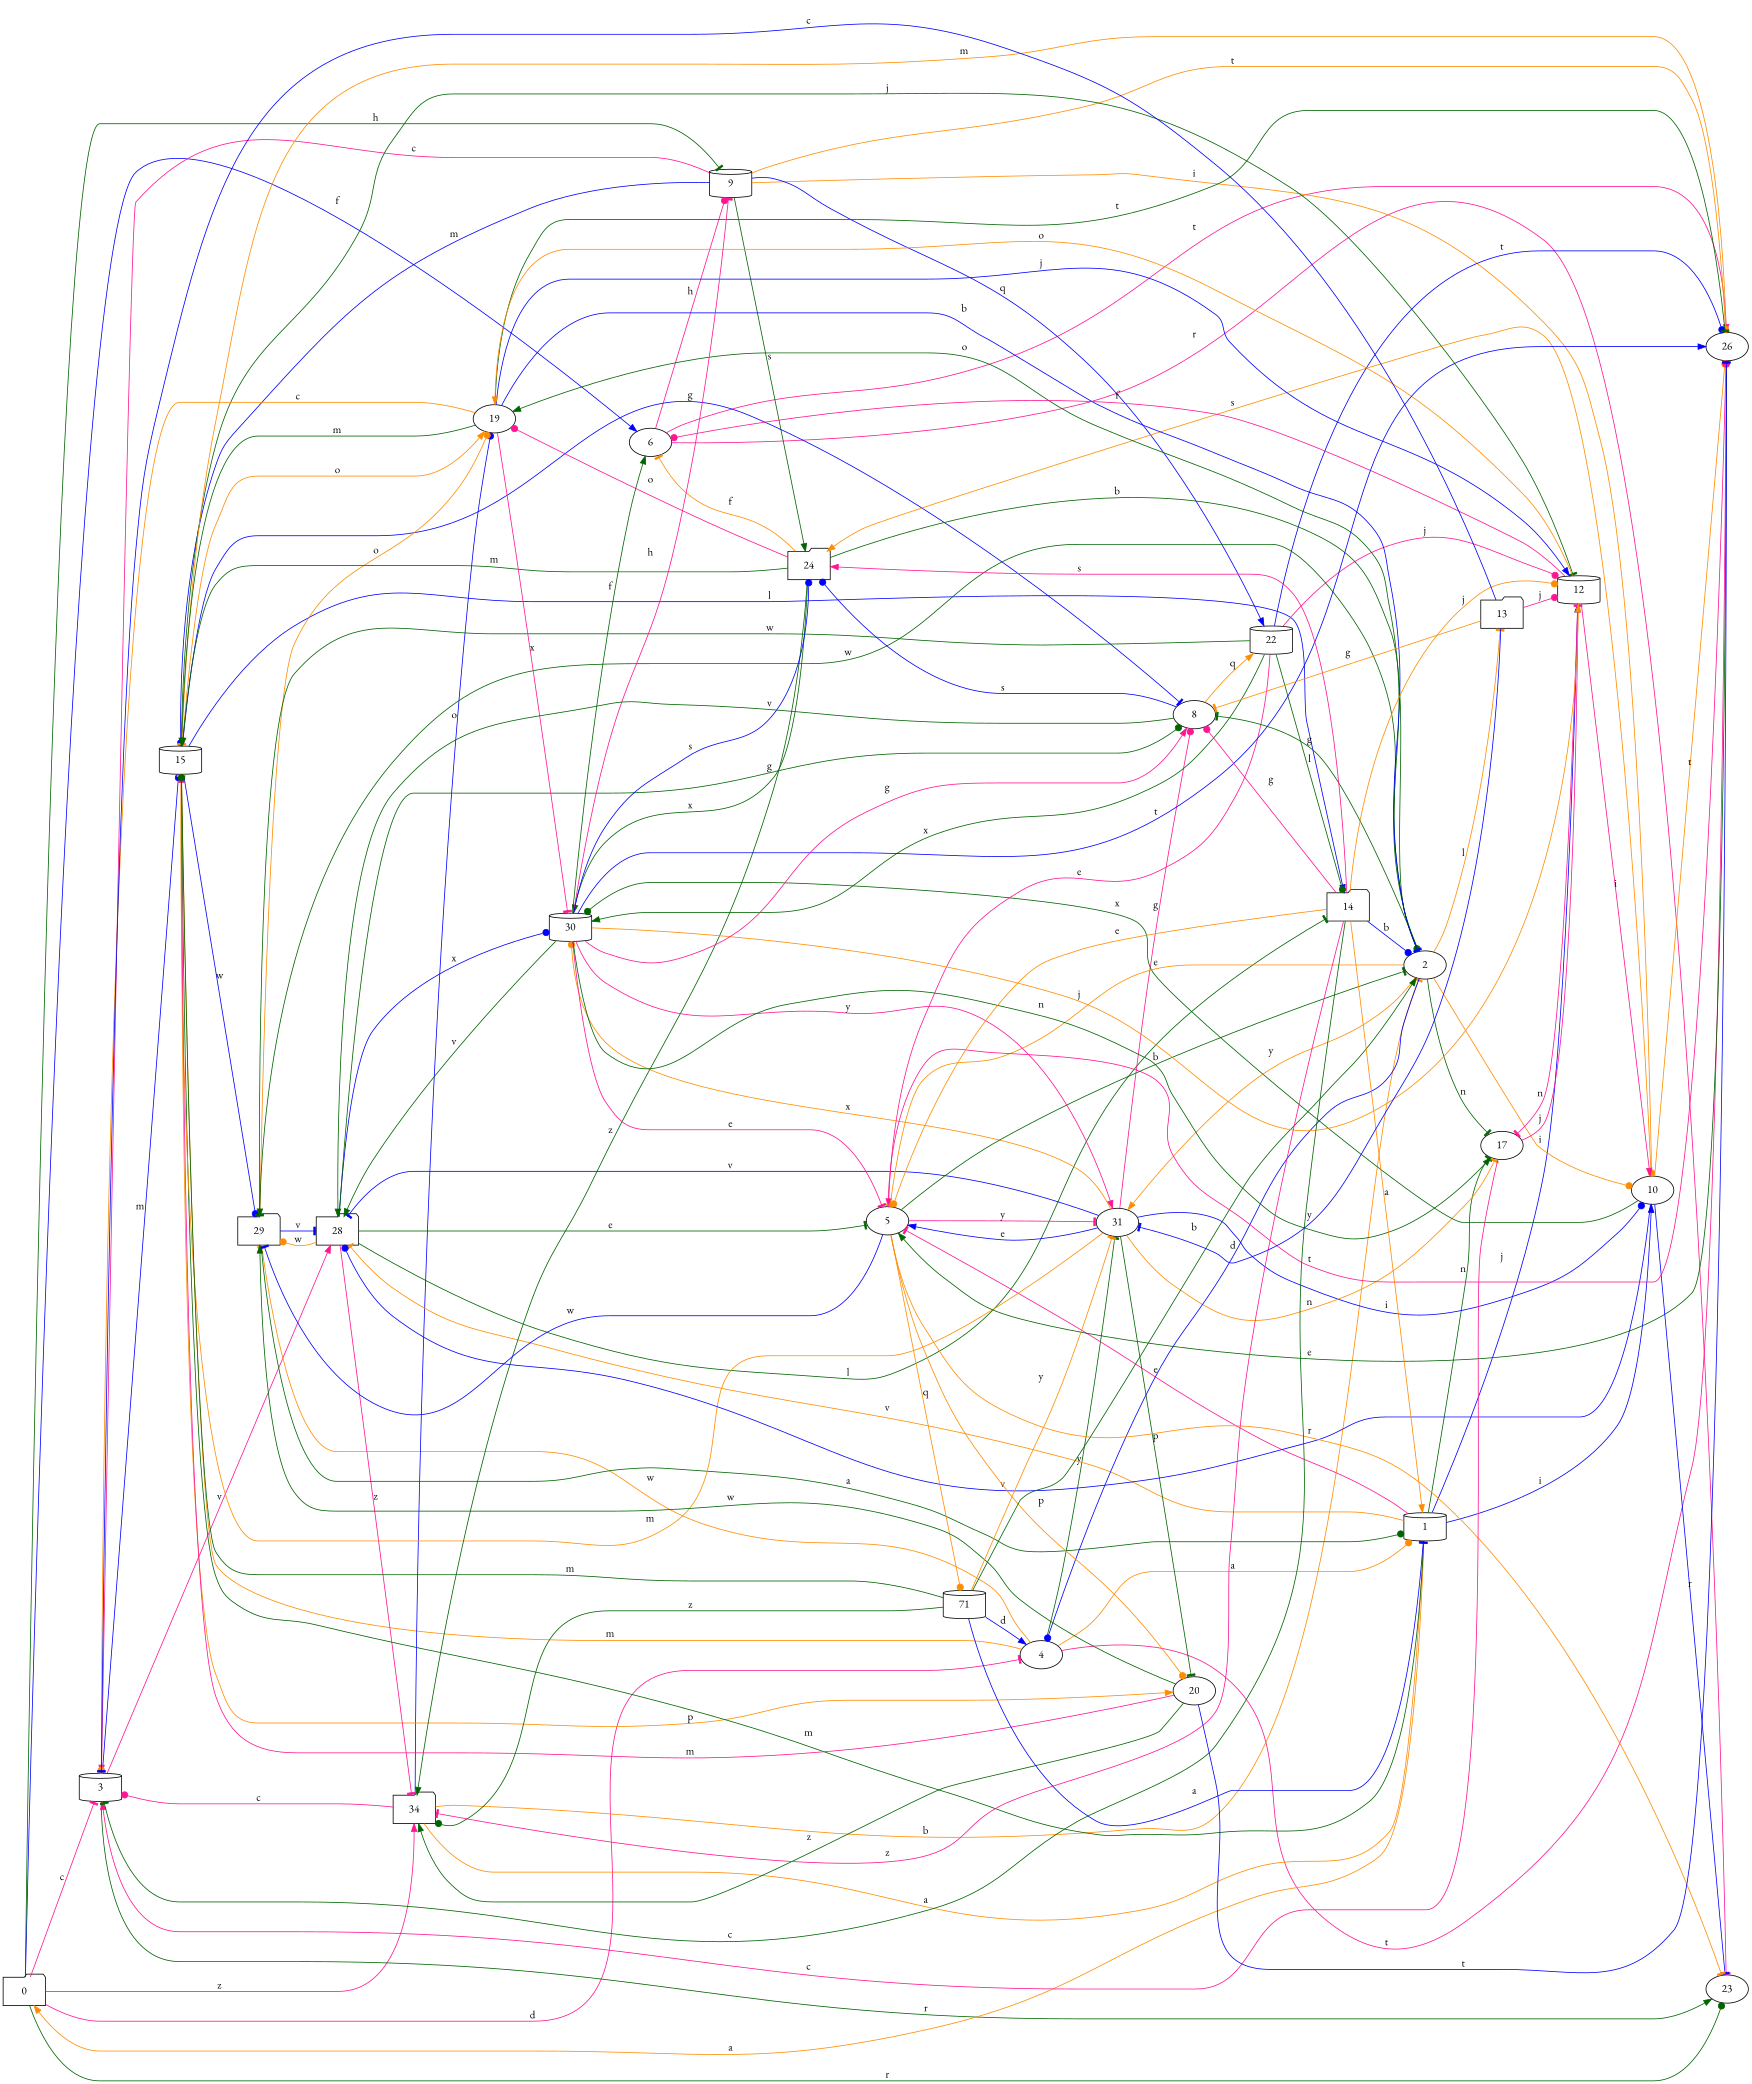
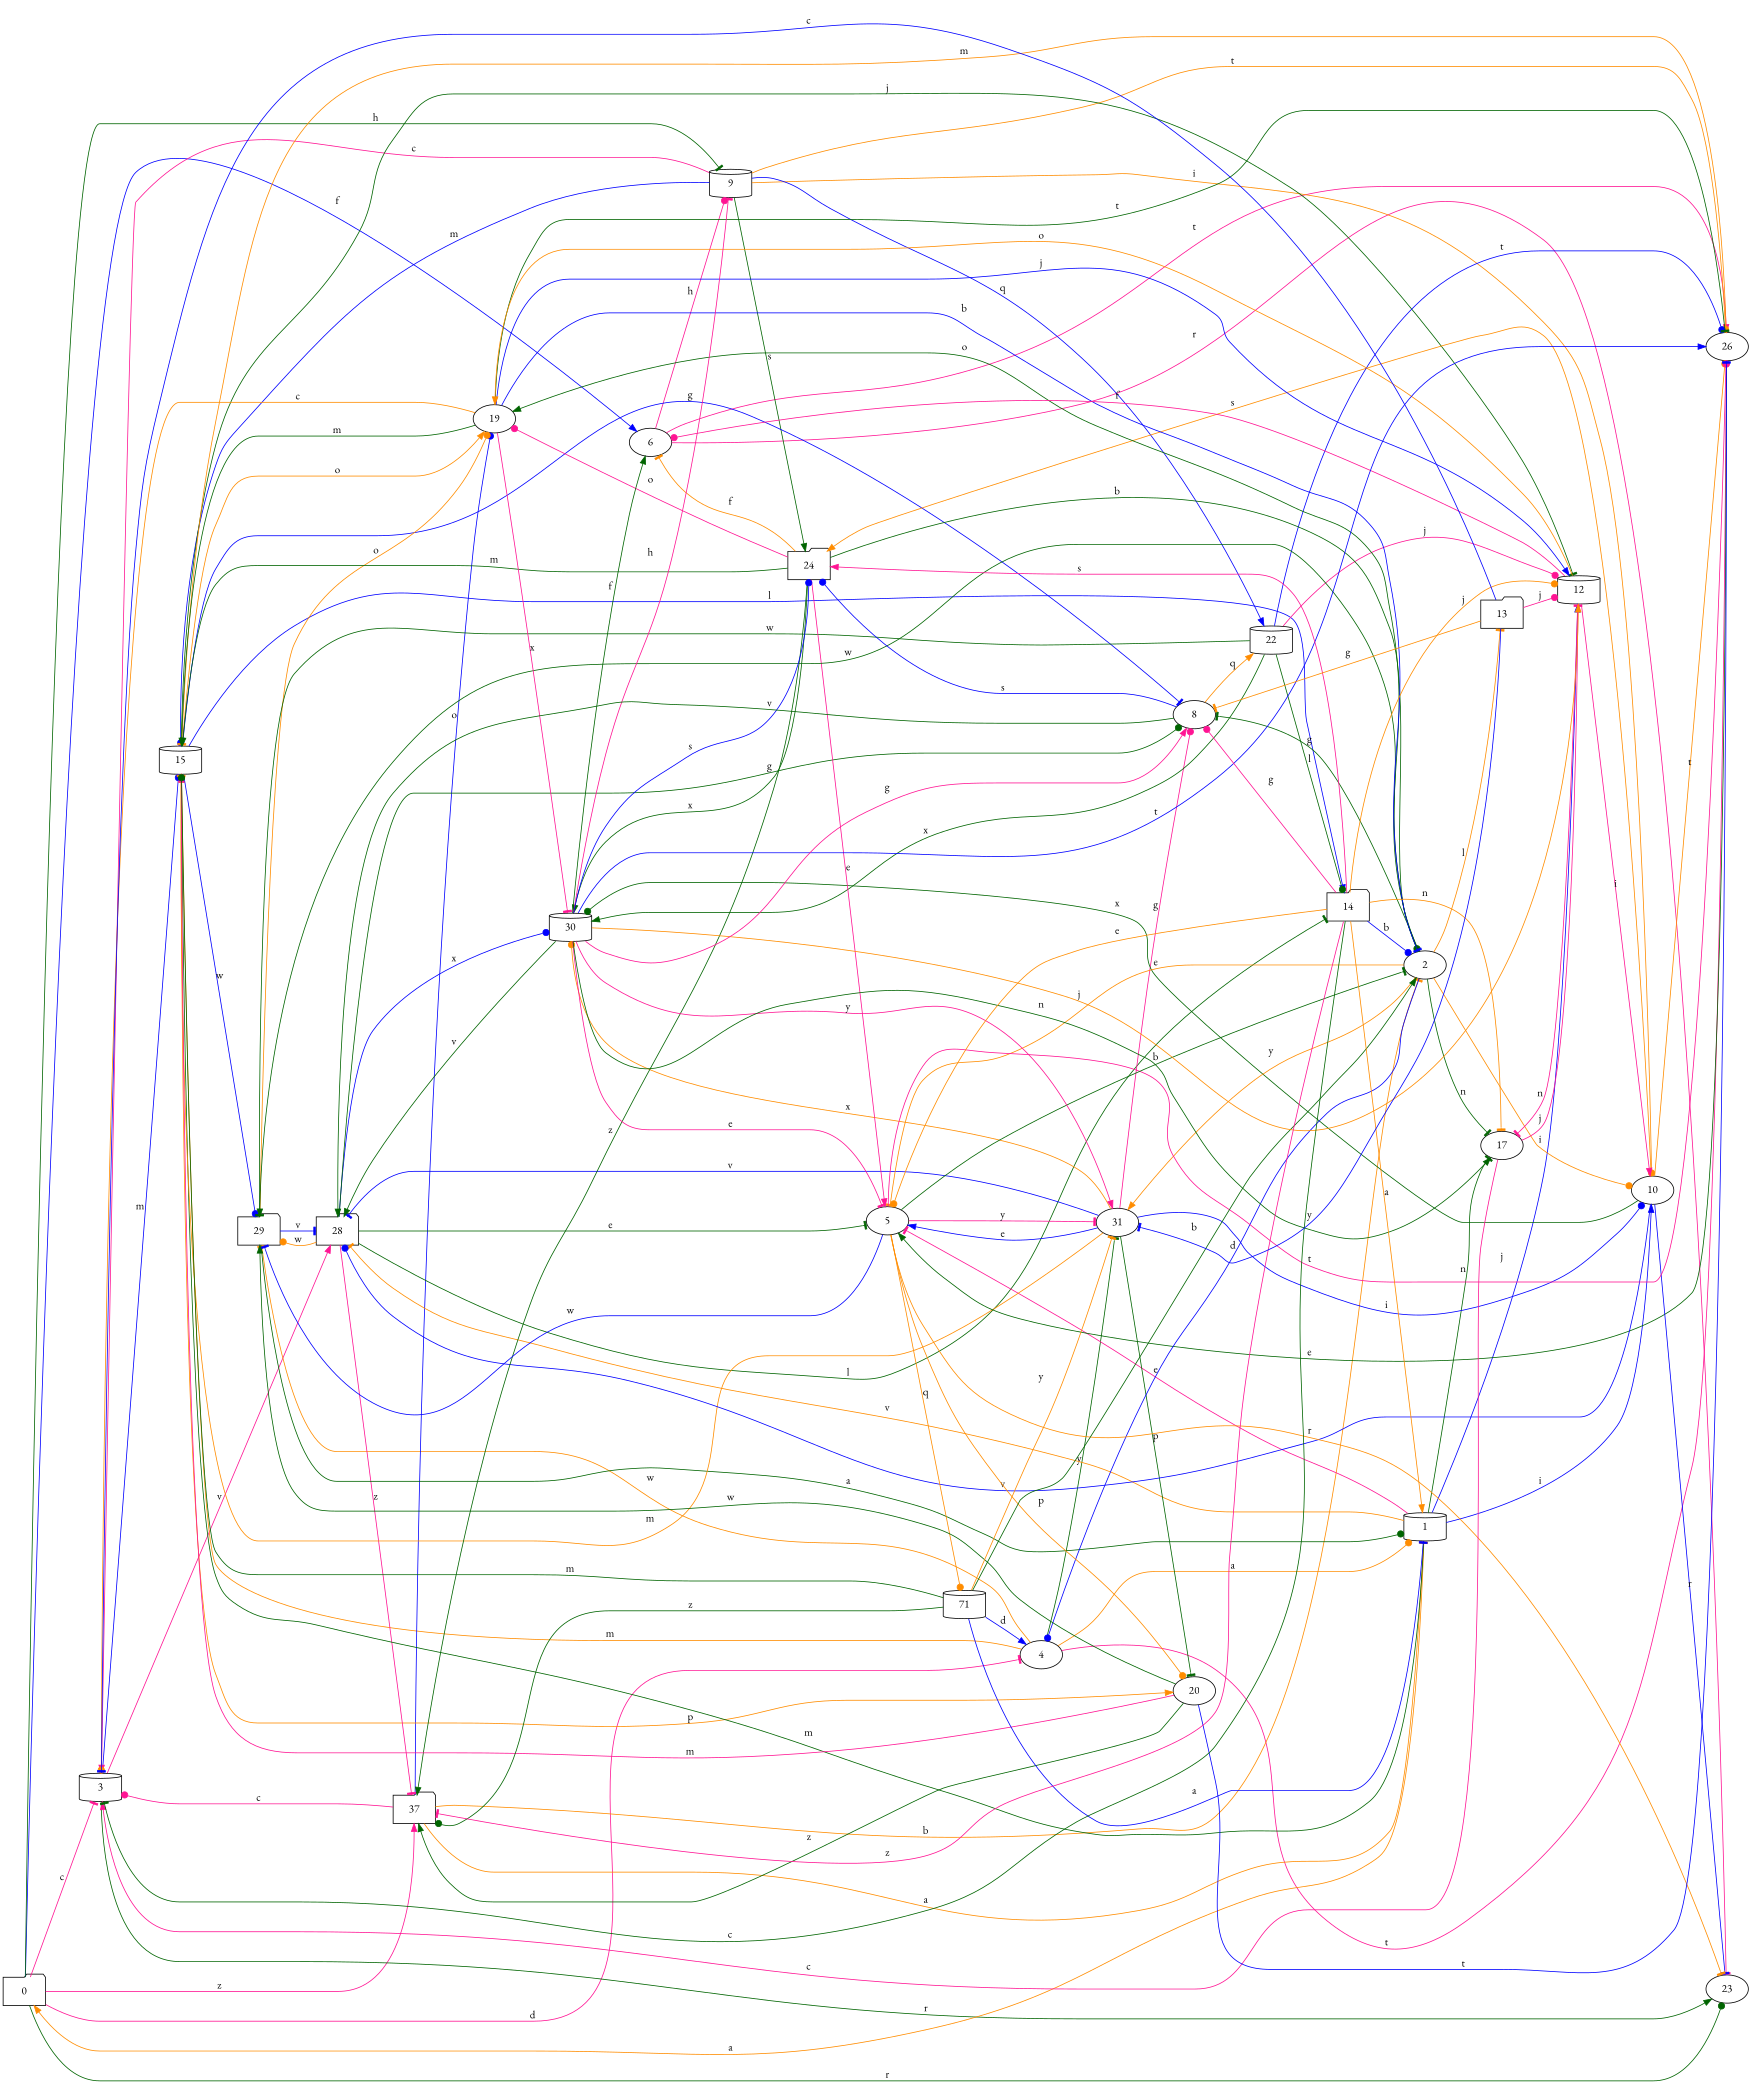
edge "22" -> "5": now "24" -> "5"
edge "31" -> "17": now "14" -> "17"
node "34": label "34" -> "37"
